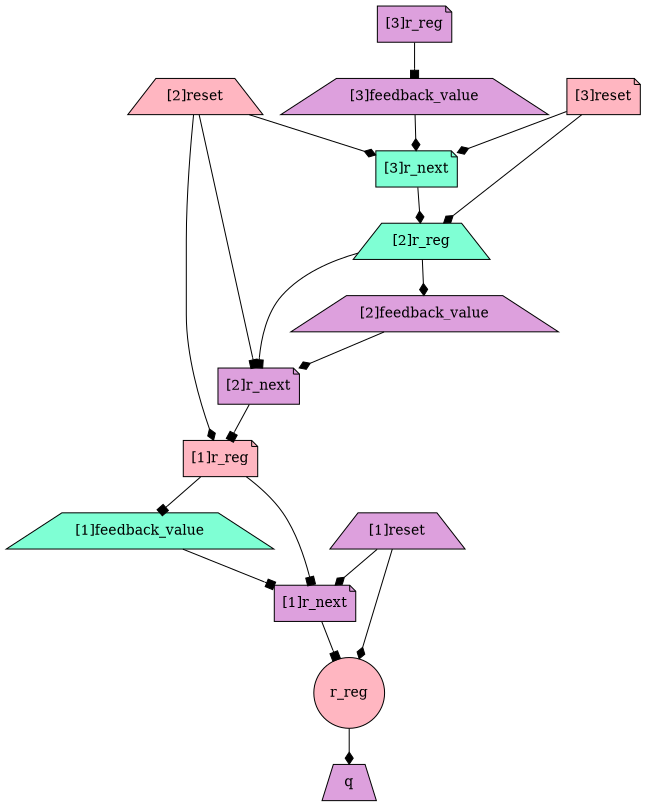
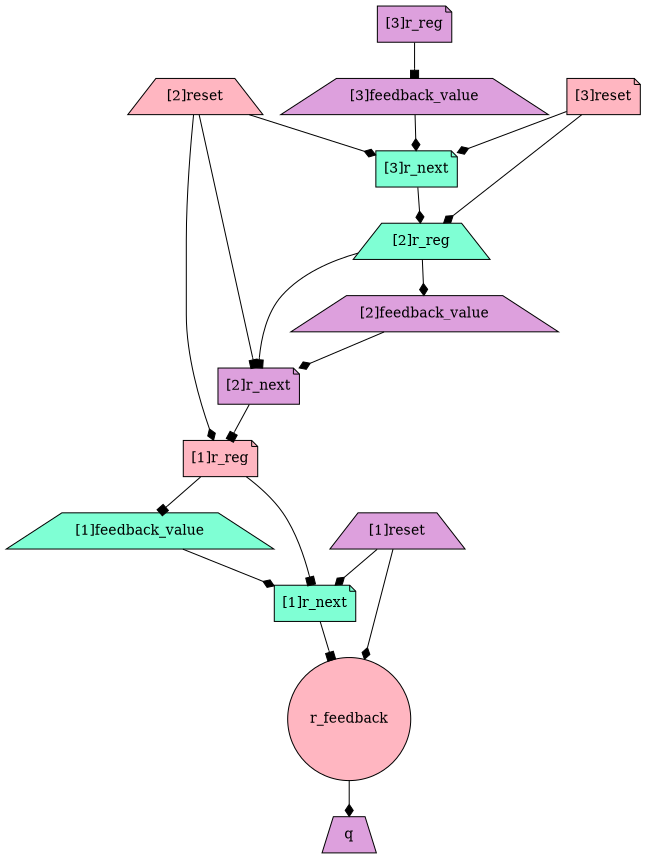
edge "[1]feedback_value" -> "[1]r_next": arrowhead box -> diamond
node "[1]r_next": fillcolor plum -> aquamarine
node "r_reg": label "r_reg" -> "r_feedback"
